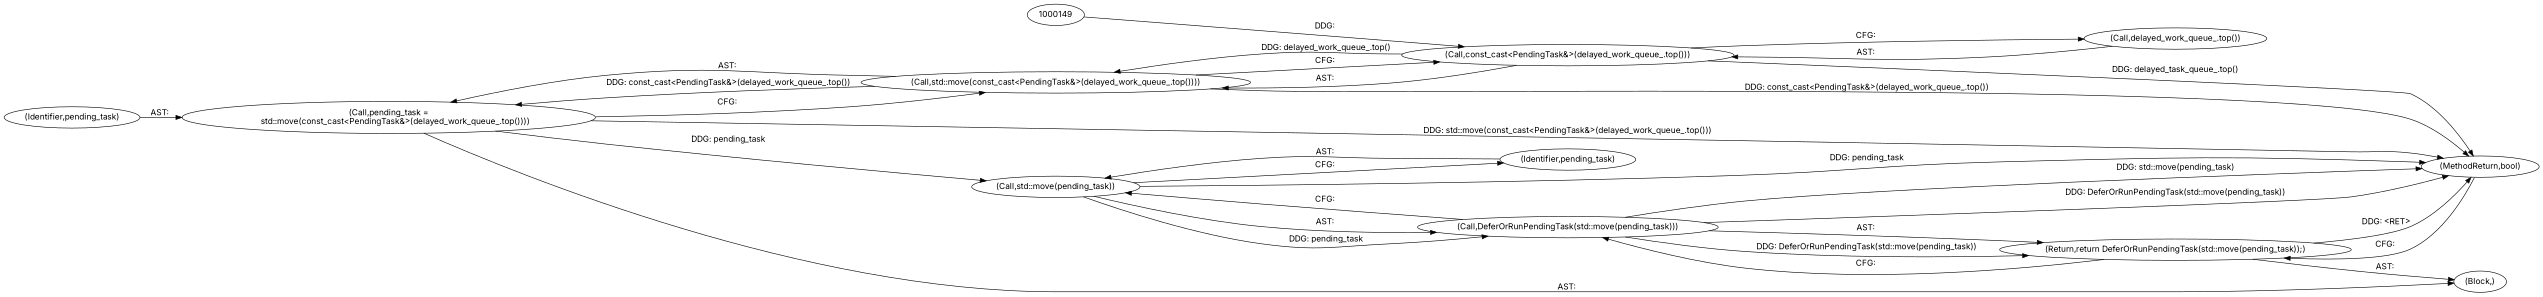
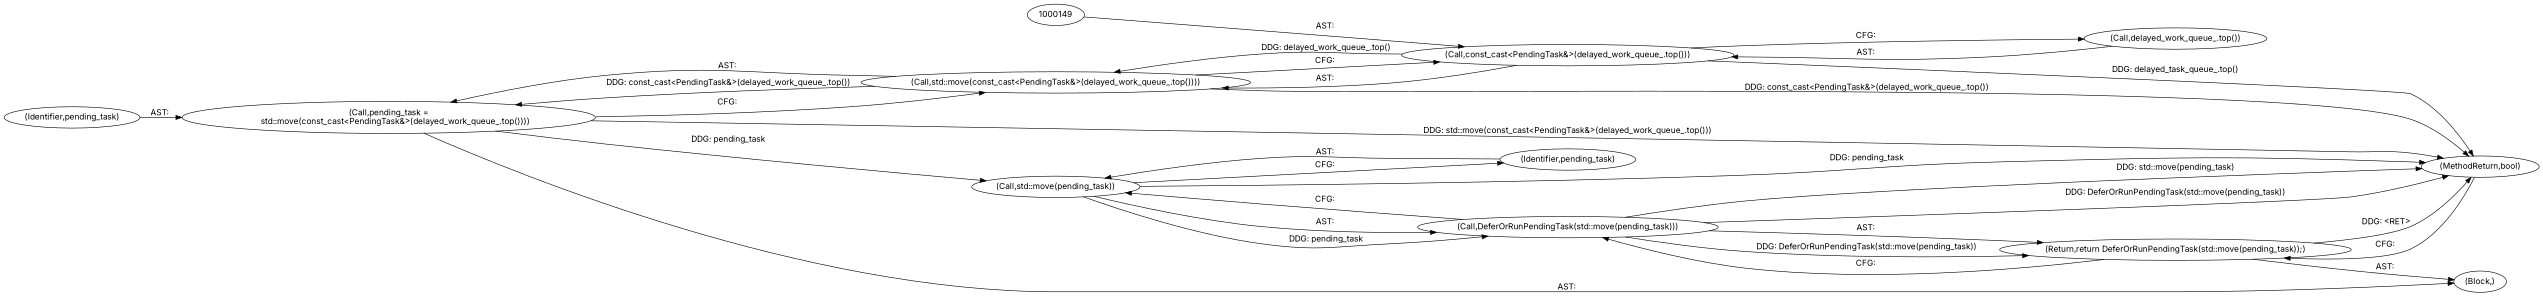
edge "1000149" -> "(Call,const_cast<PendingTask&>(delayed_work_queue_.top()))": label "DDG: " -> "AST: "
